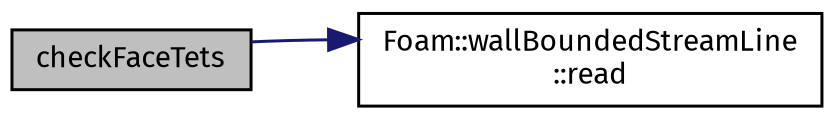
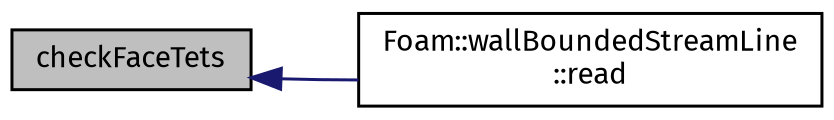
edge "checkFaceTets" -> "Foam::wallBoundedStreamLine ::read": reversed
